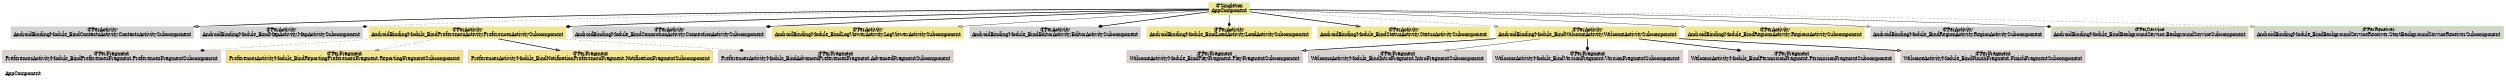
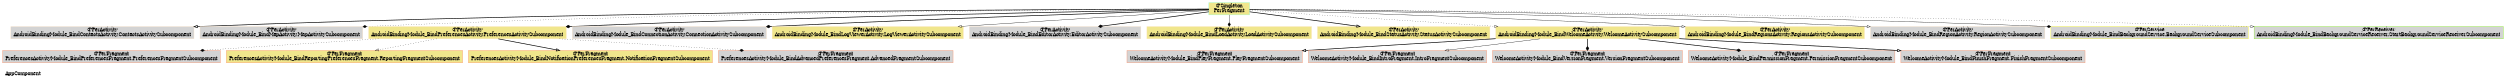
node "@Singleton AppComponent": label "@Singleton AppComponent" -> "@Singleton PerFragment"
